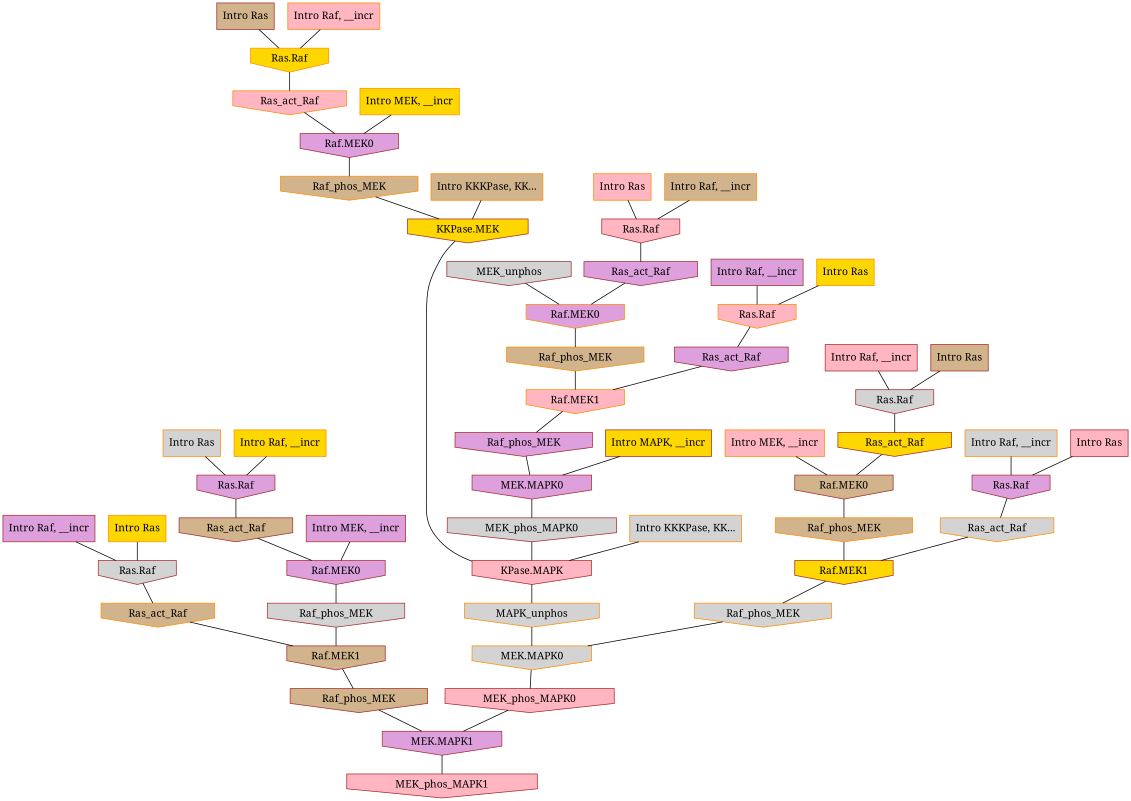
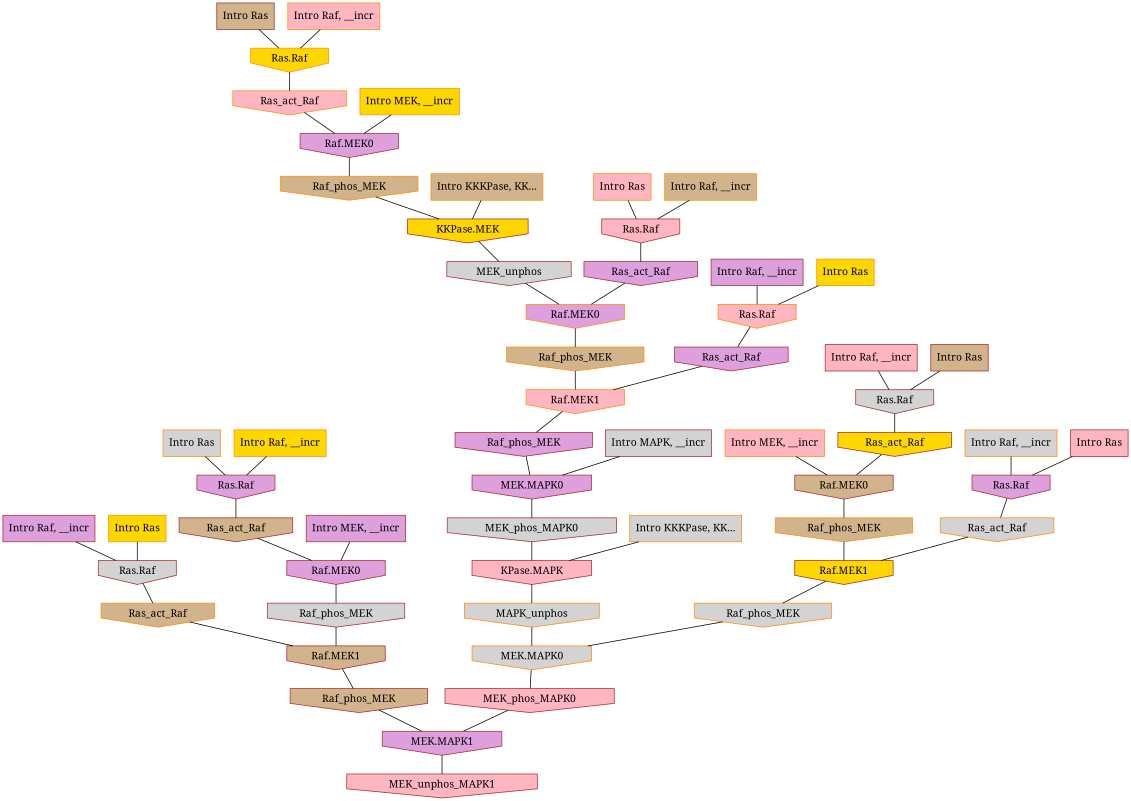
edge "KKPase.MEK" -- "KPase.MAPK": now "KKPase.MEK" -- "MEK_unphos"
node "Intro MAPK, __incr": fillcolor gold -> lightgrey
node "MEK_phos_MAPK1": label "MEK_phos_MAPK1" -> "MEK_unphos_MAPK1"
